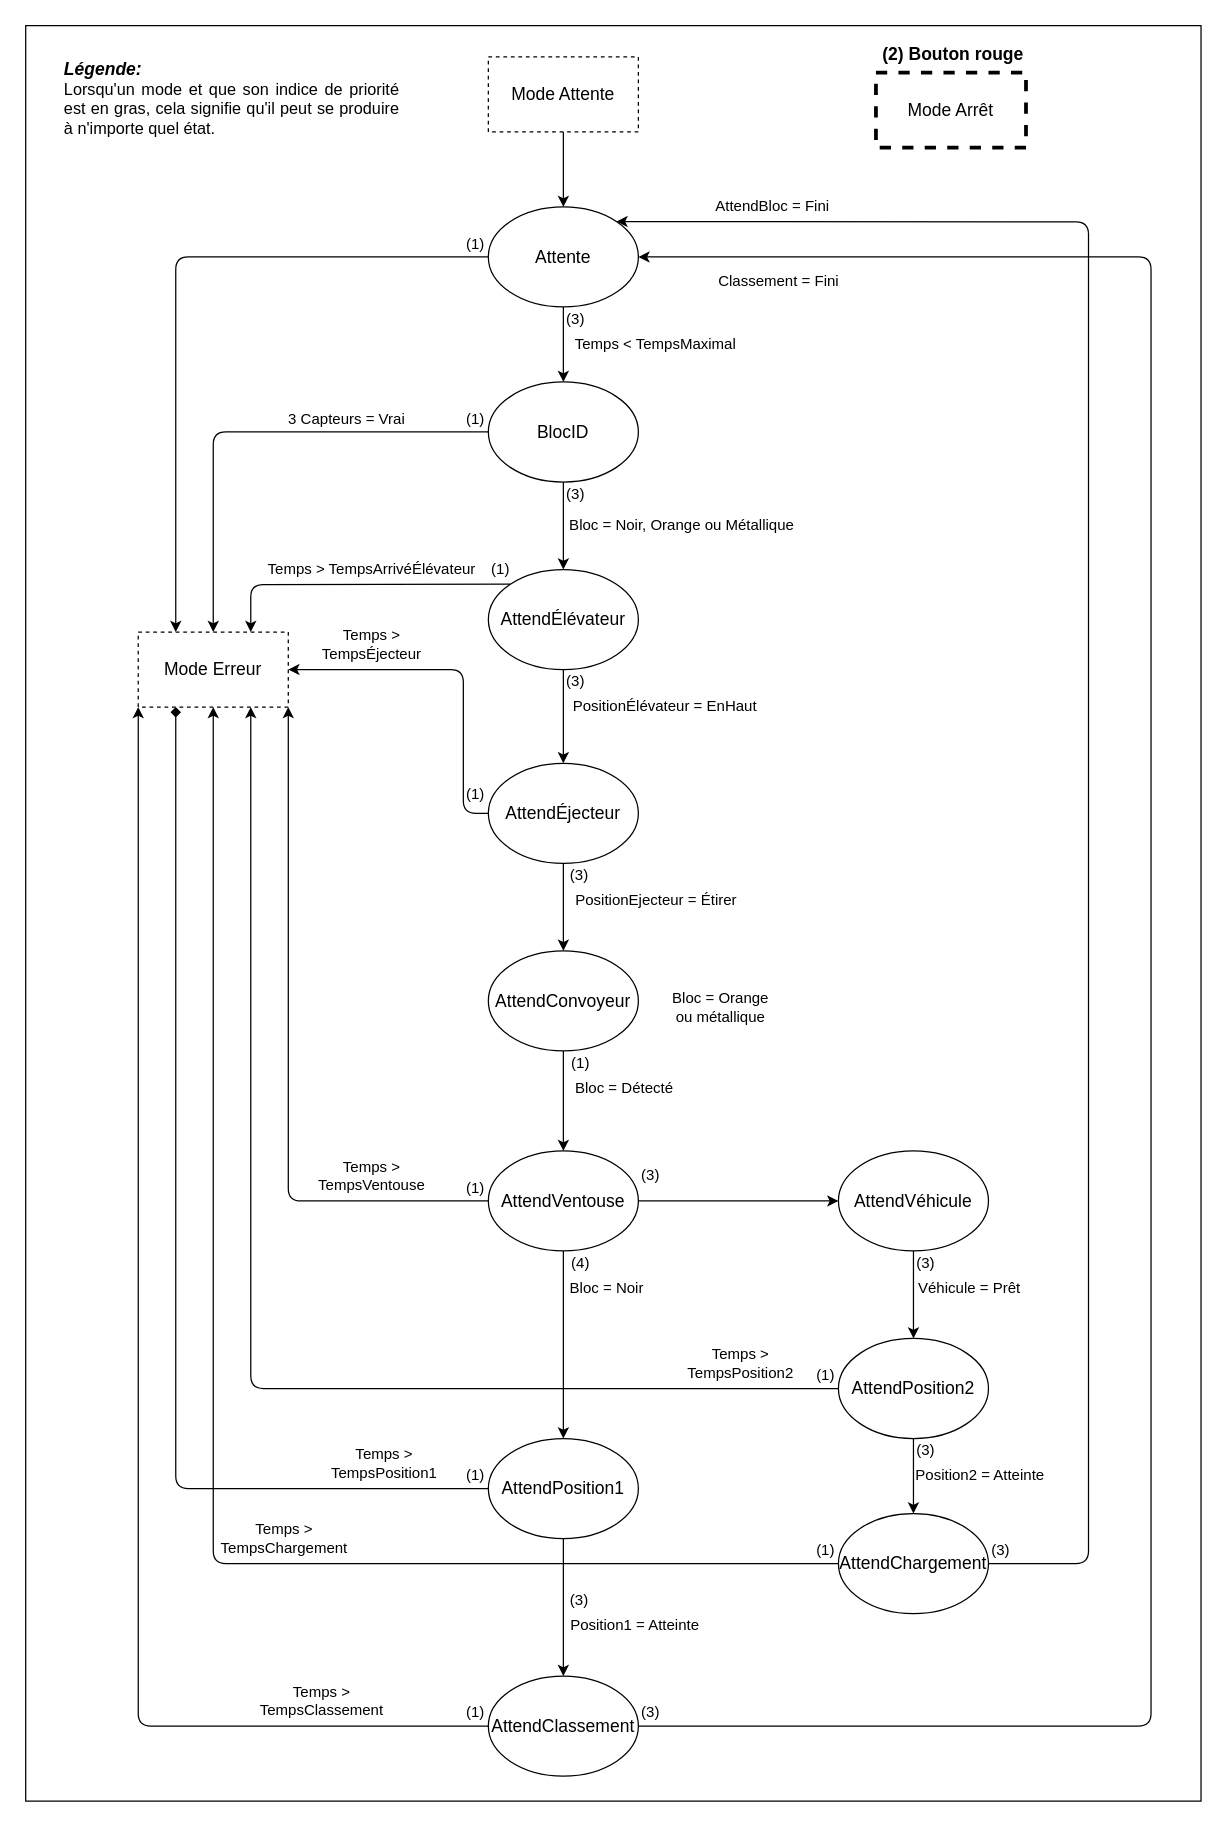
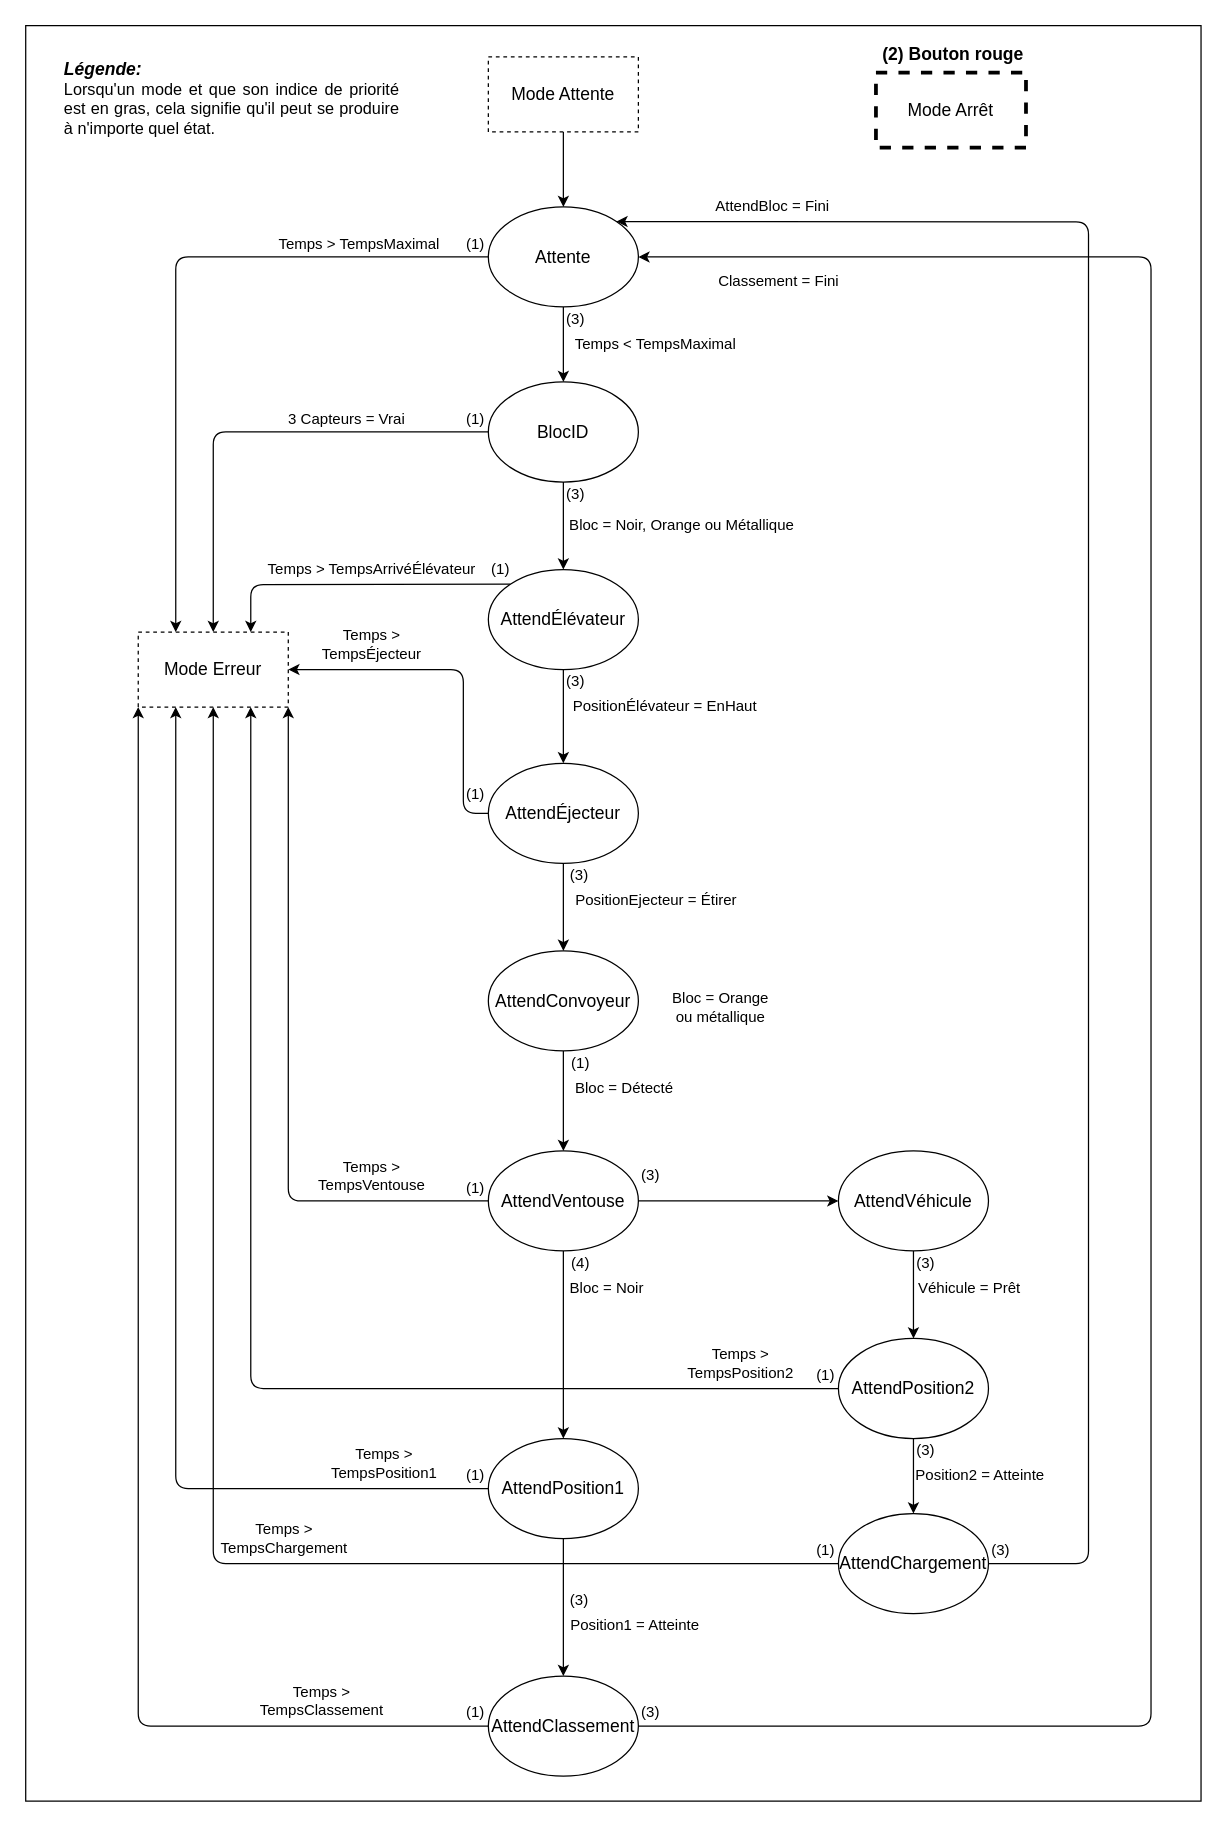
node "Temps > TempsMaximal": added
edge "AttendPosition1" -> "Mode Erreur": arrowhead diamond -> classic
